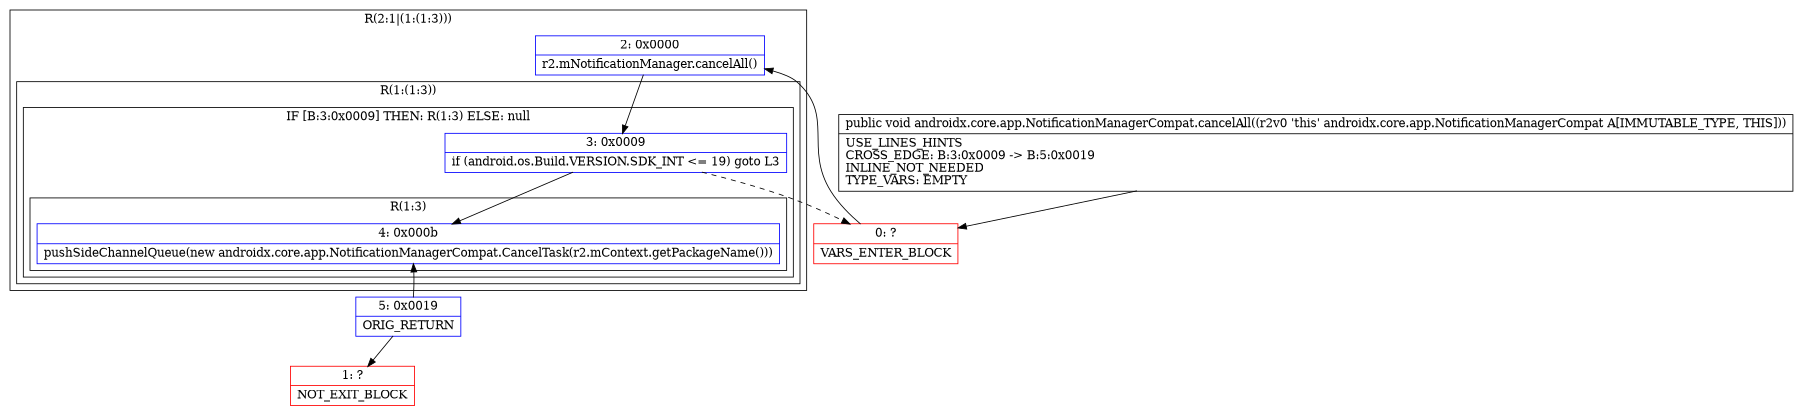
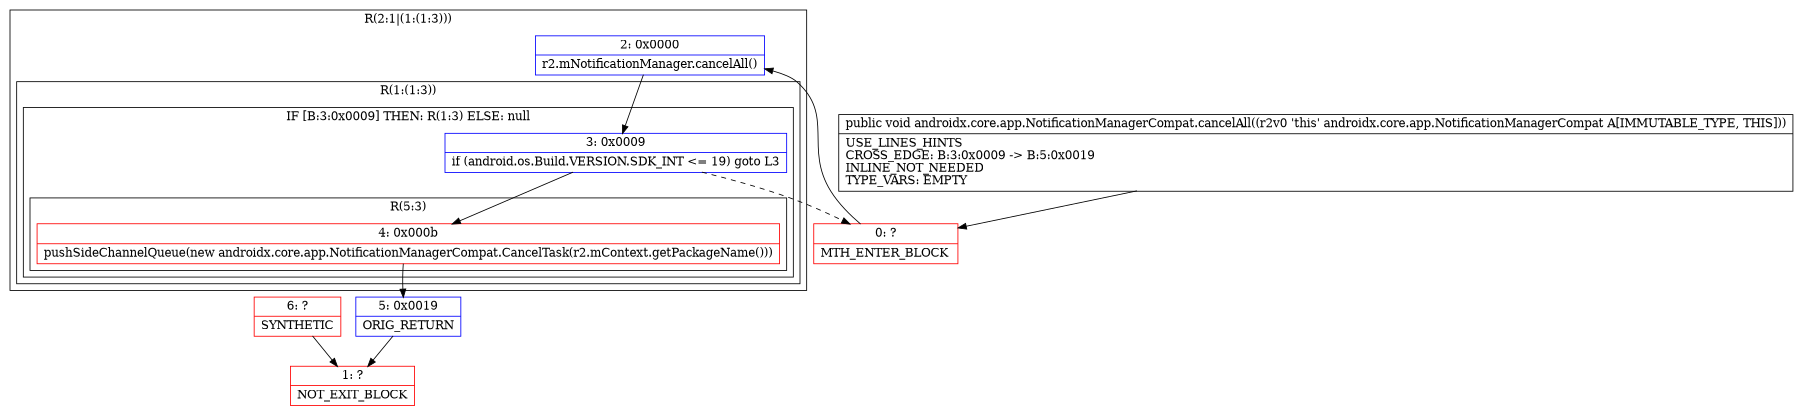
cluster "R(1:3)": label "R(1:3)" -> "R(5:3)"
node "4: 0x000b": color blue -> red
node "0: ?": text "VARS_ENTER_BLOCK" -> "MTH_ENTER_BLOCK"
edge "5: 0x0019" -> "4: 0x000b": reversed
node "6: ?": added
